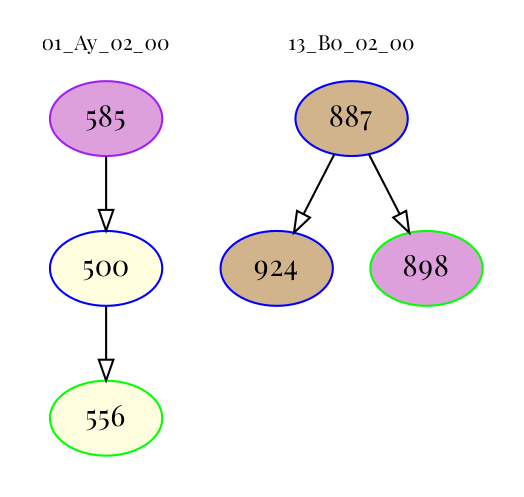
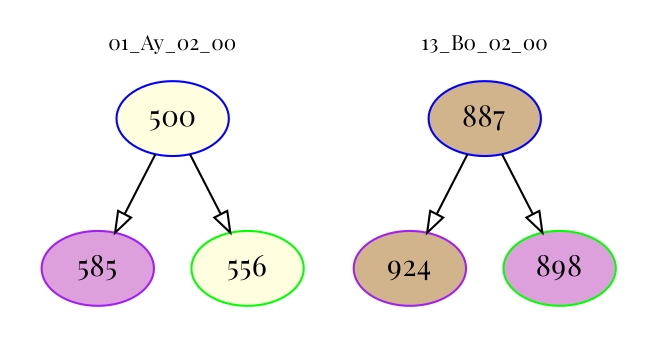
edge "585" -> "500": reversed
node "924": color blue -> purple
